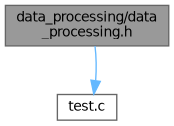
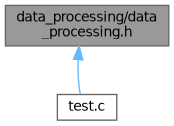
edge "data_processing/data _processing.h" -> "test.c": reversed
